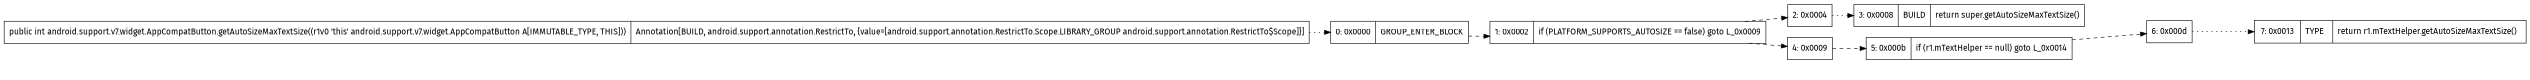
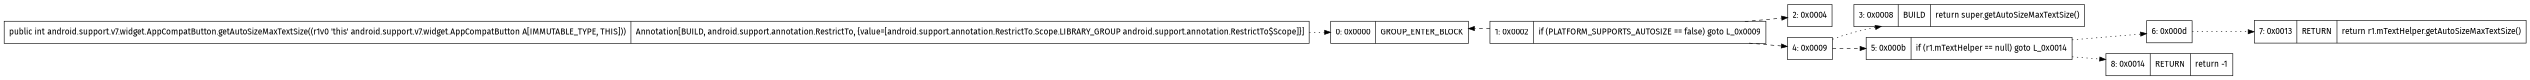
edge "2: 0x0004" -> "3: 0x0008": now "4: 0x0009" -> "3: 0x0008"
node "7: 0x0013": text "TYPE" -> "RETURN"
edge "0: 0x0000" -> "1: 0x0002": reversed
edge "5: 0x000b" -> "6: 0x000d": style dashed -> dotted
node "8: 0x0014": added
